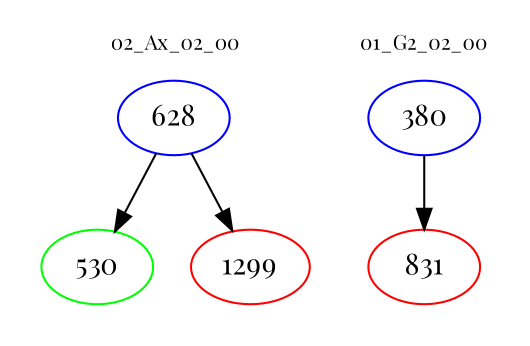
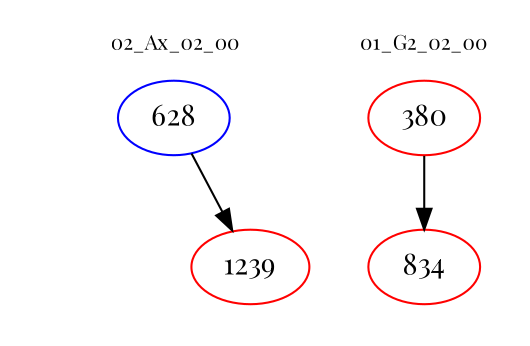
node "380": color blue -> red
node "530": removed
node "1299": label "1299" -> "1239"
node "831": label "831" -> "834"
